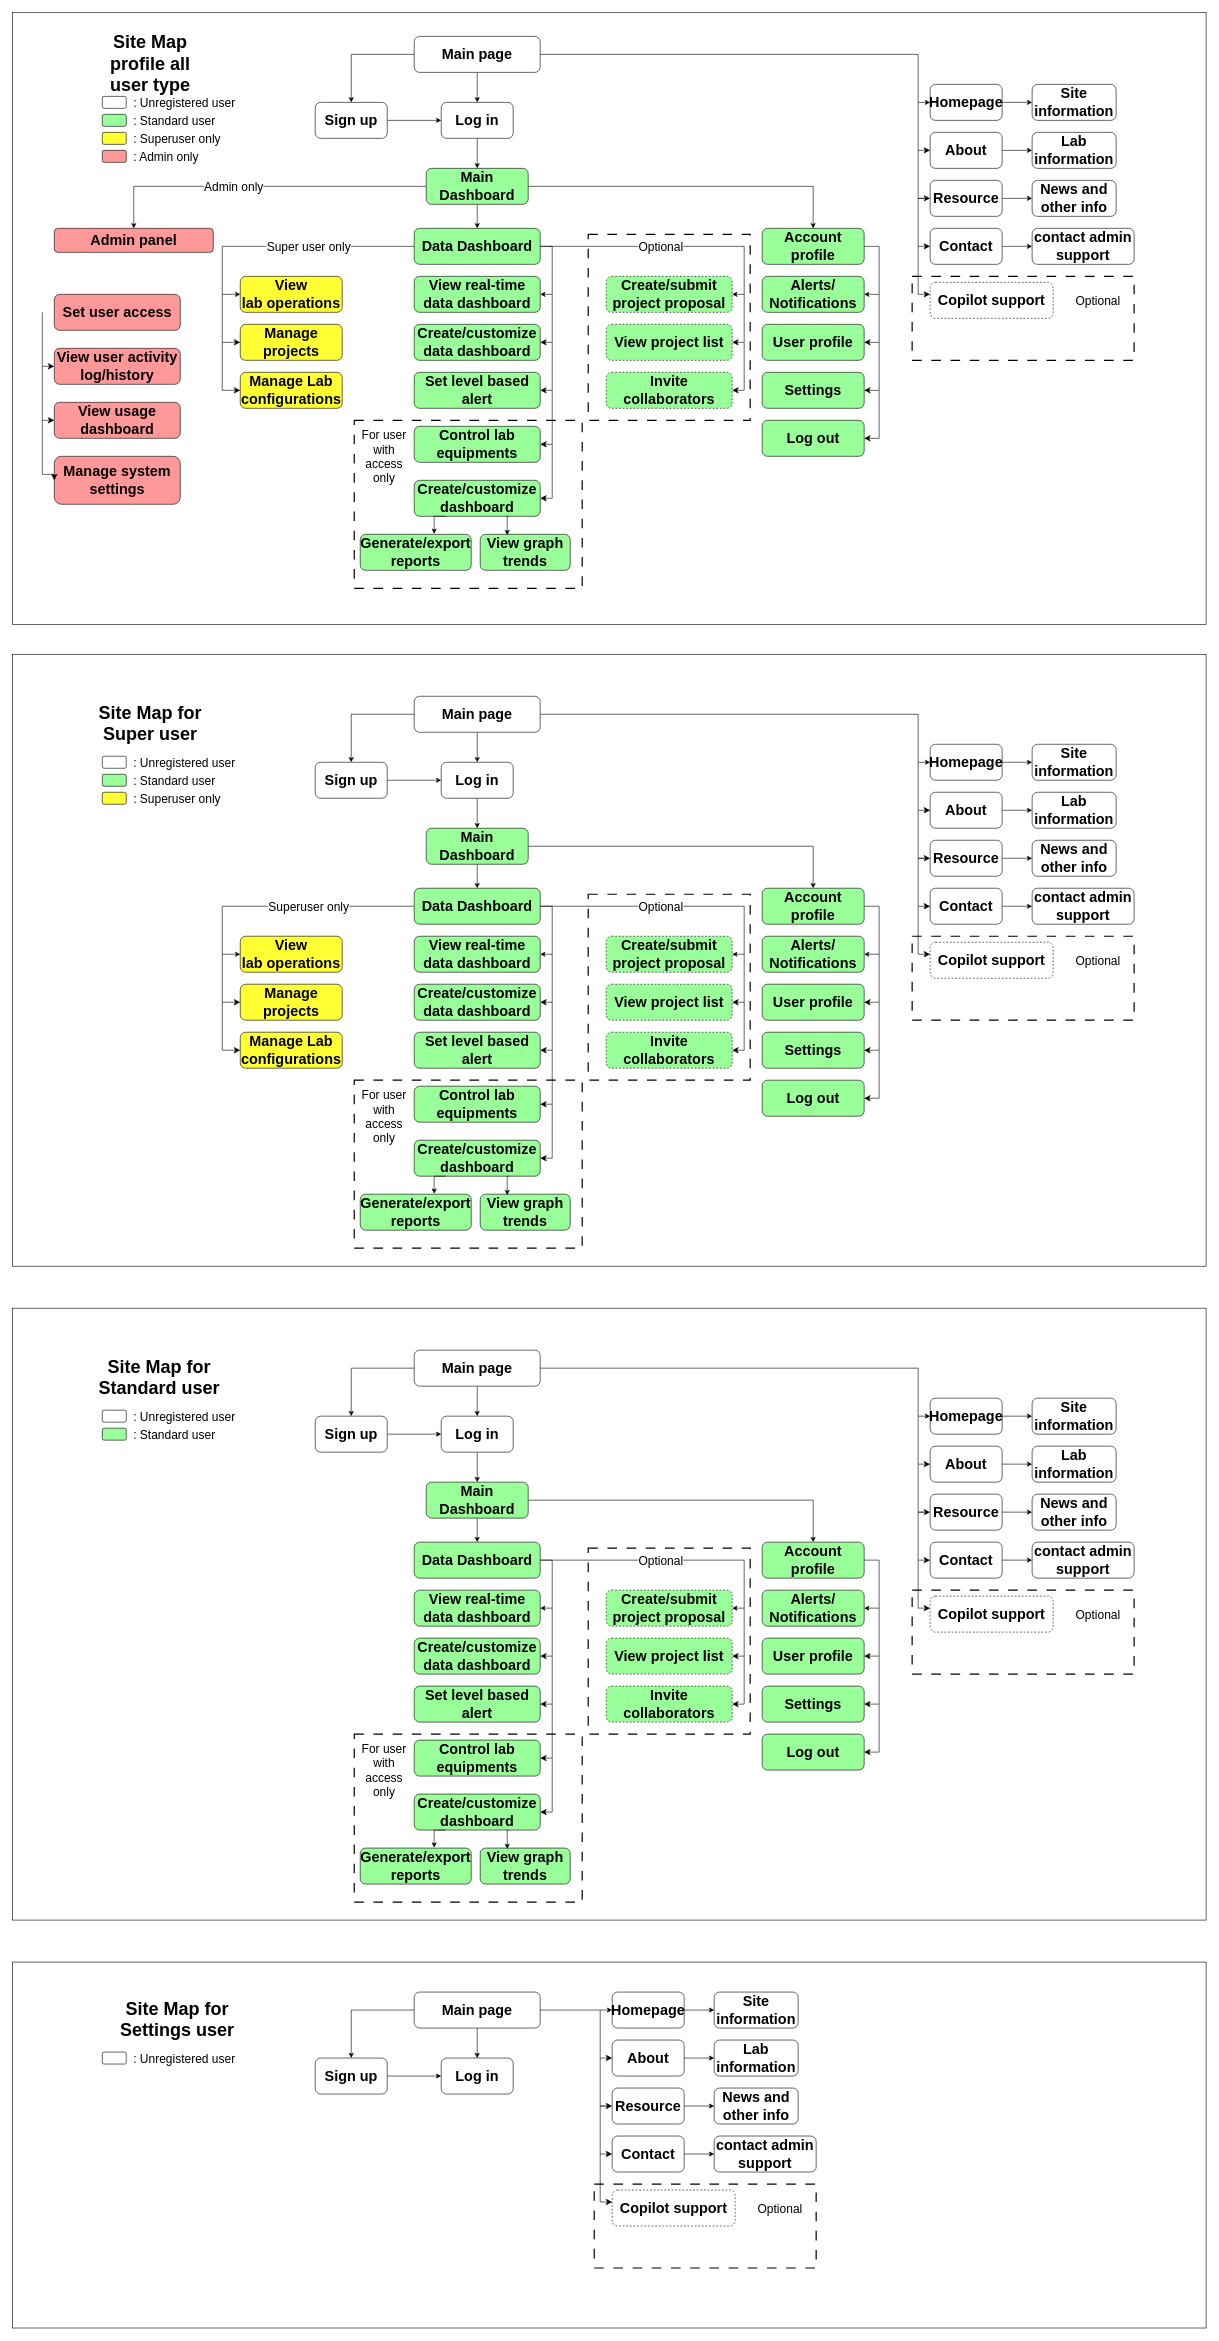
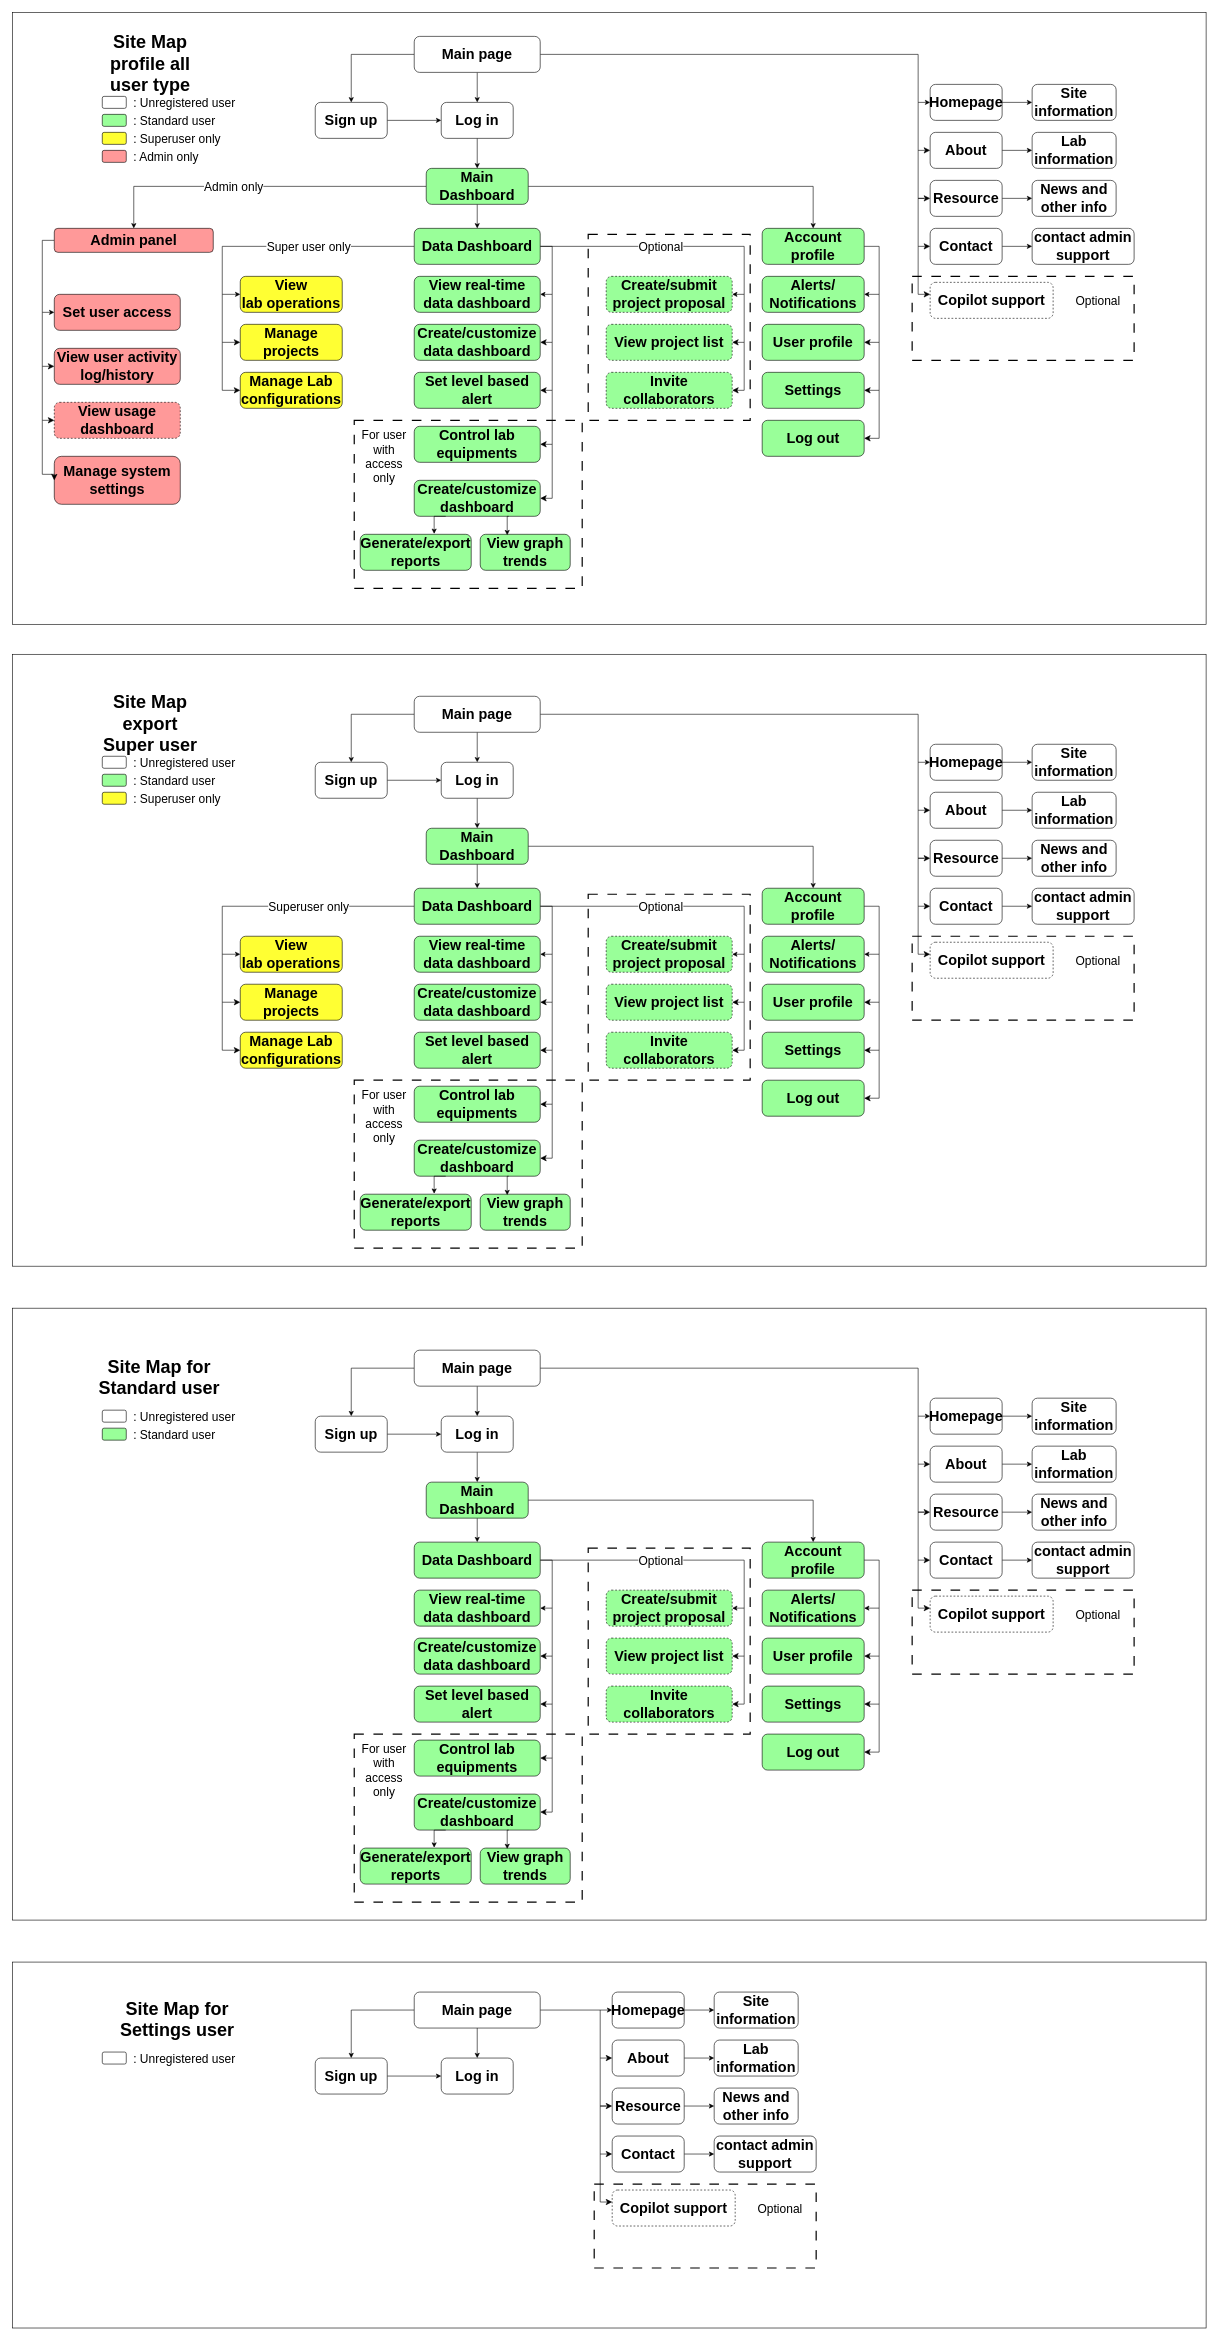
edge "Admin panel" -> "Set user access": added
node "View usage dashboard": style solid -> dashed
node "Site Map for Super user": label "Site Map for Super user" -> "Site Map export Super user"
